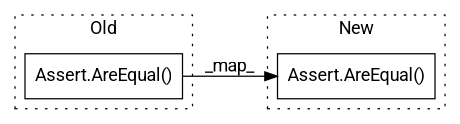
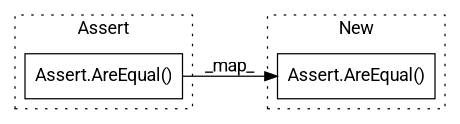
cluster "Old": label "Old" -> "Assert"
